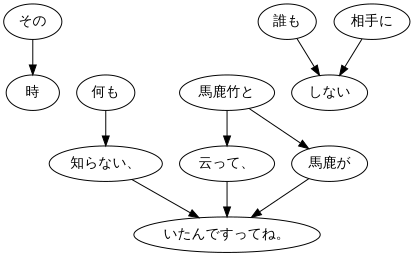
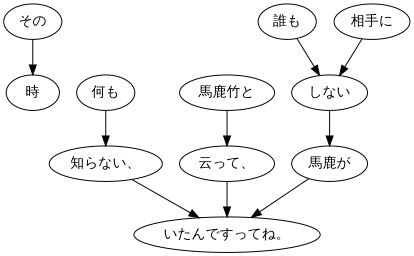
edge "馬鹿竹と" -> "馬鹿が": now "しない" -> "馬鹿が"
